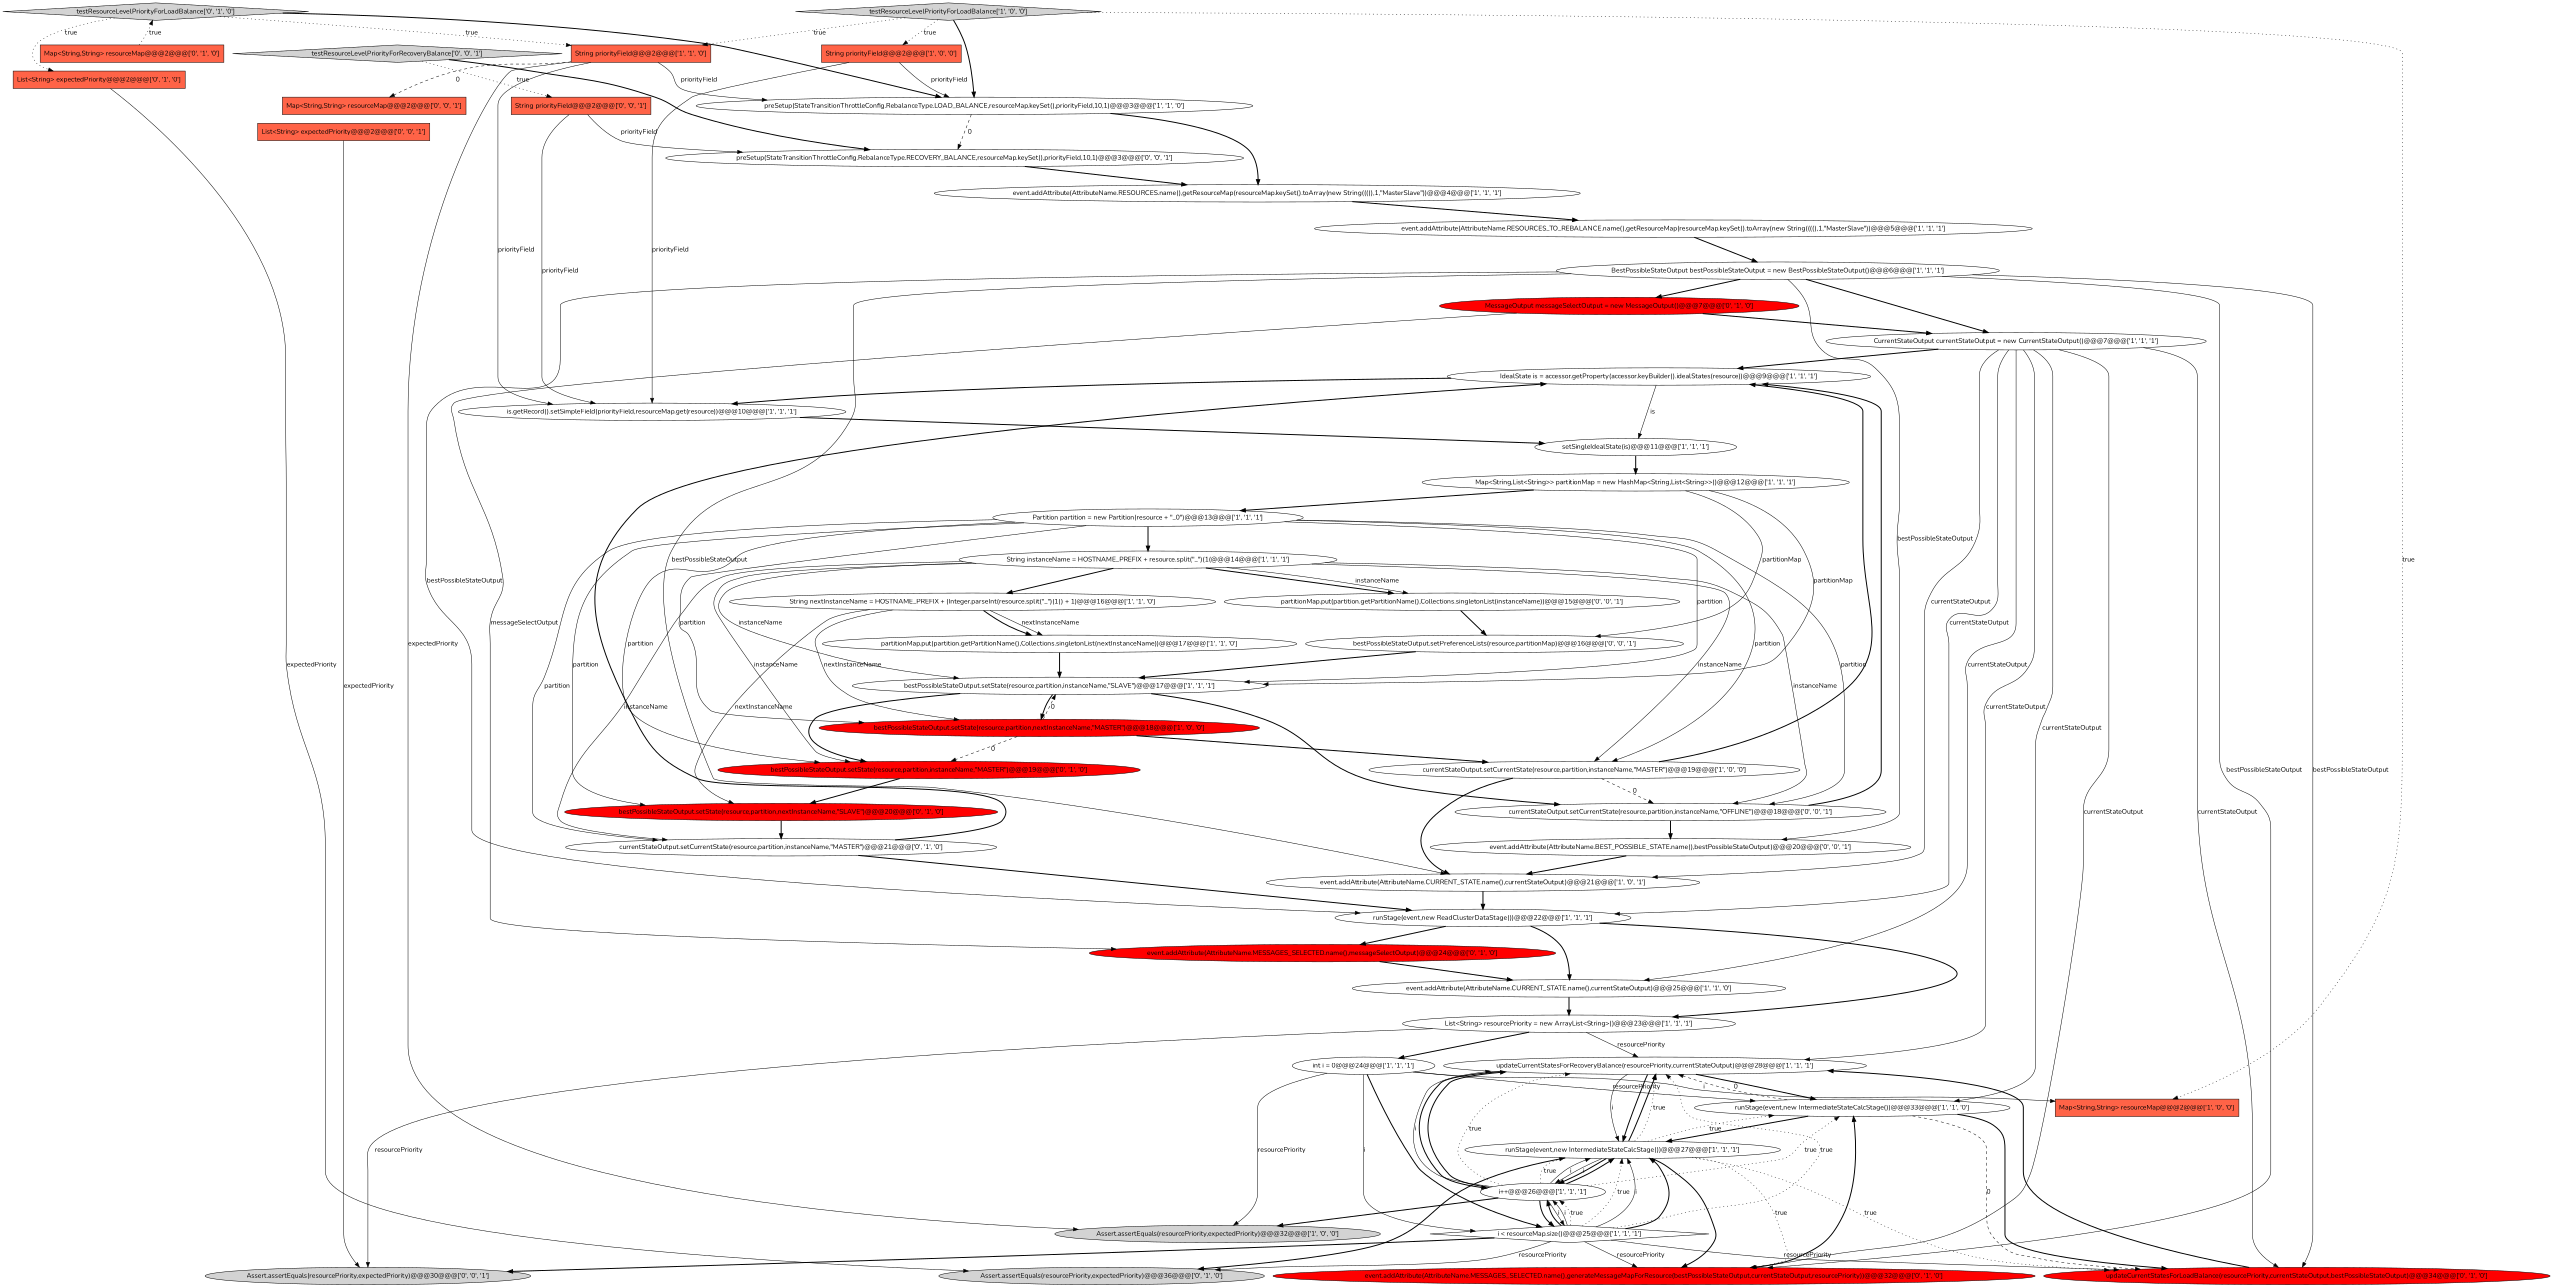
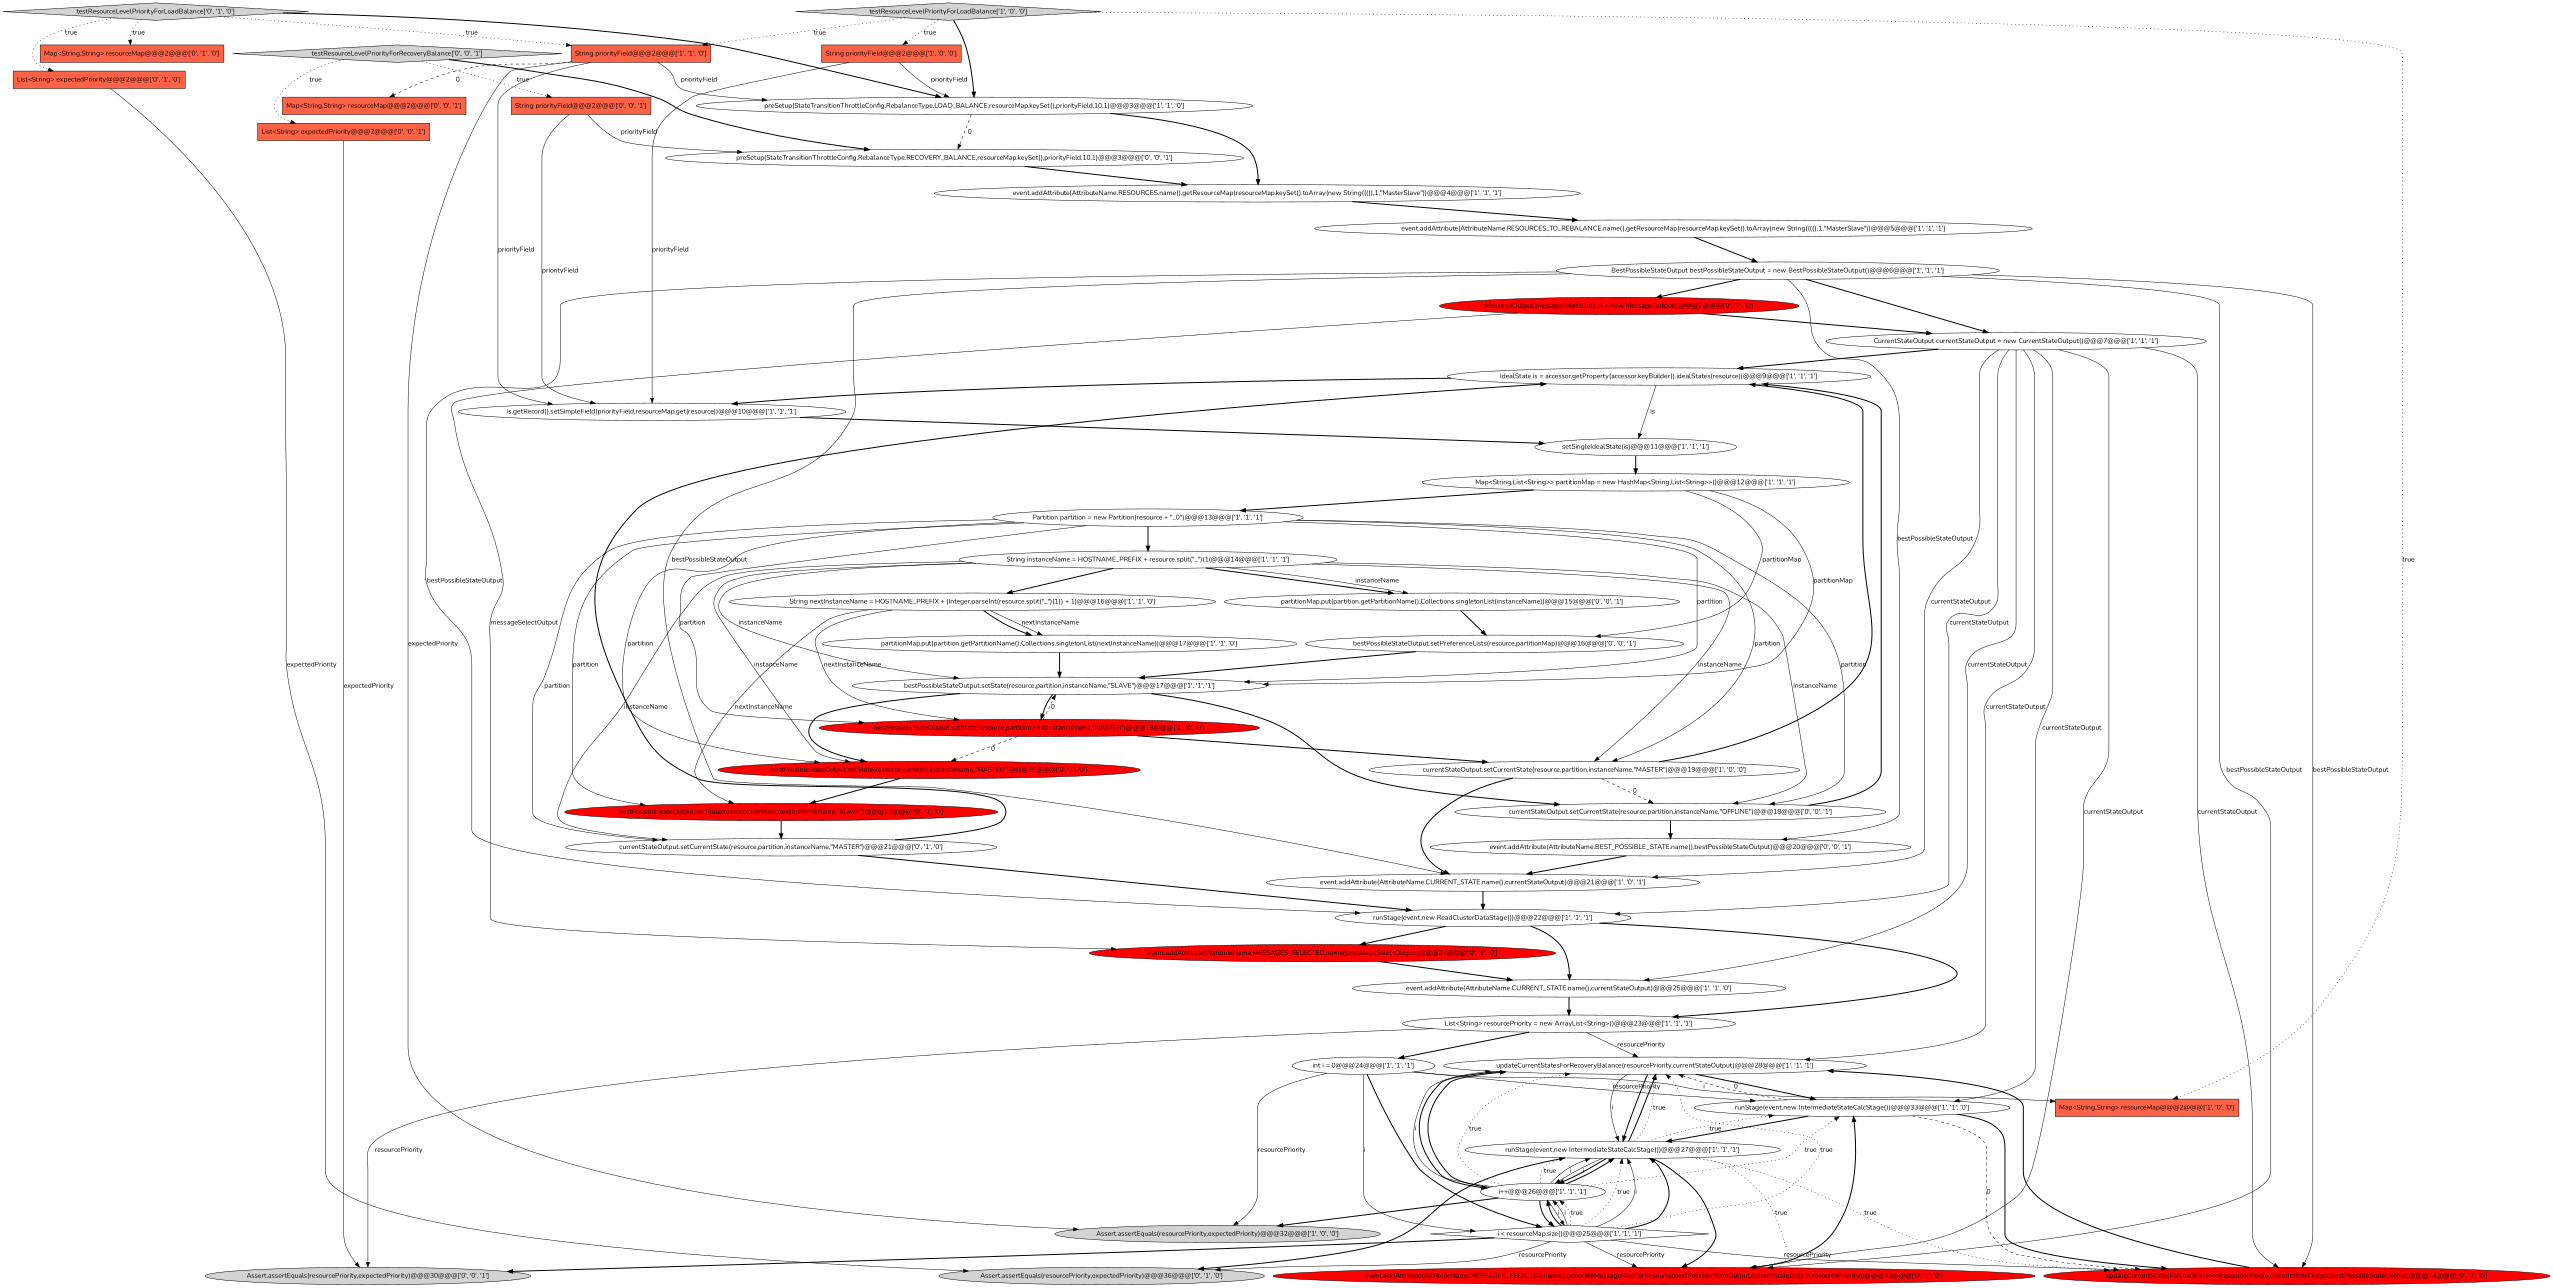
edge "Map<String,String> resourceMap@@@2@@@['0', '1', '0']" -> "testResourceLevelPriorityForLoadBalance['0', '1', '0']": reversed
edge "testResourceLevelPriorityForRecoveryBalance['0', '0', '1']" -> "List<String> expectedPriority@@@2@@@['0', '0', '1']": added, label "true"
